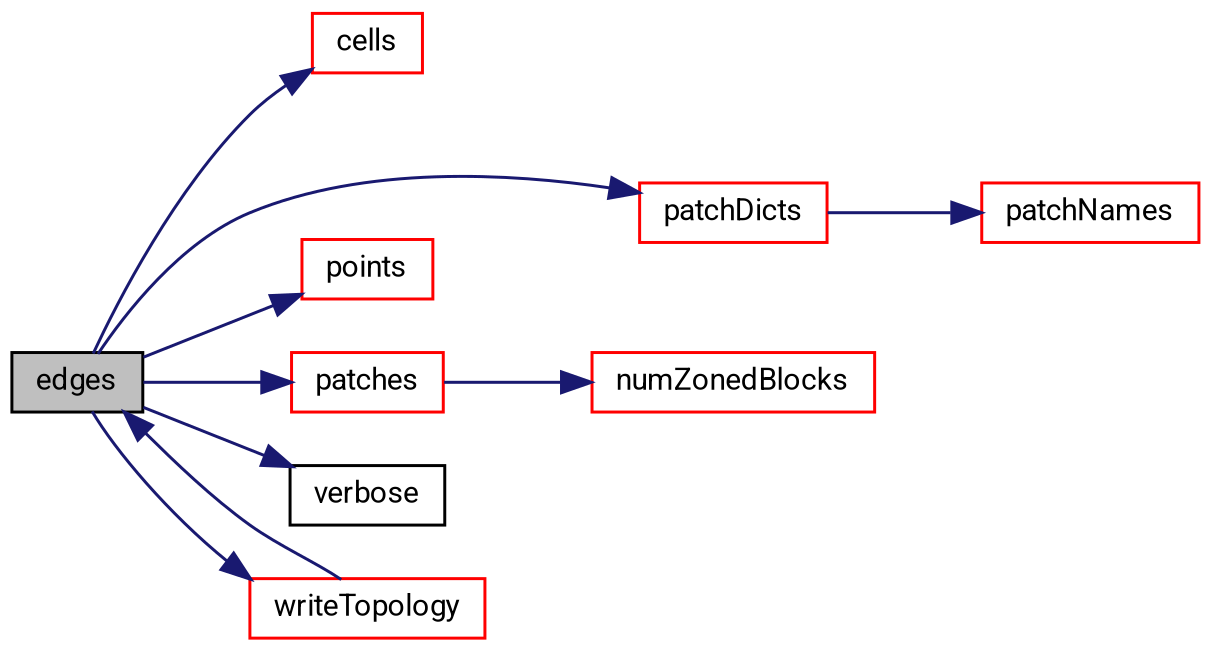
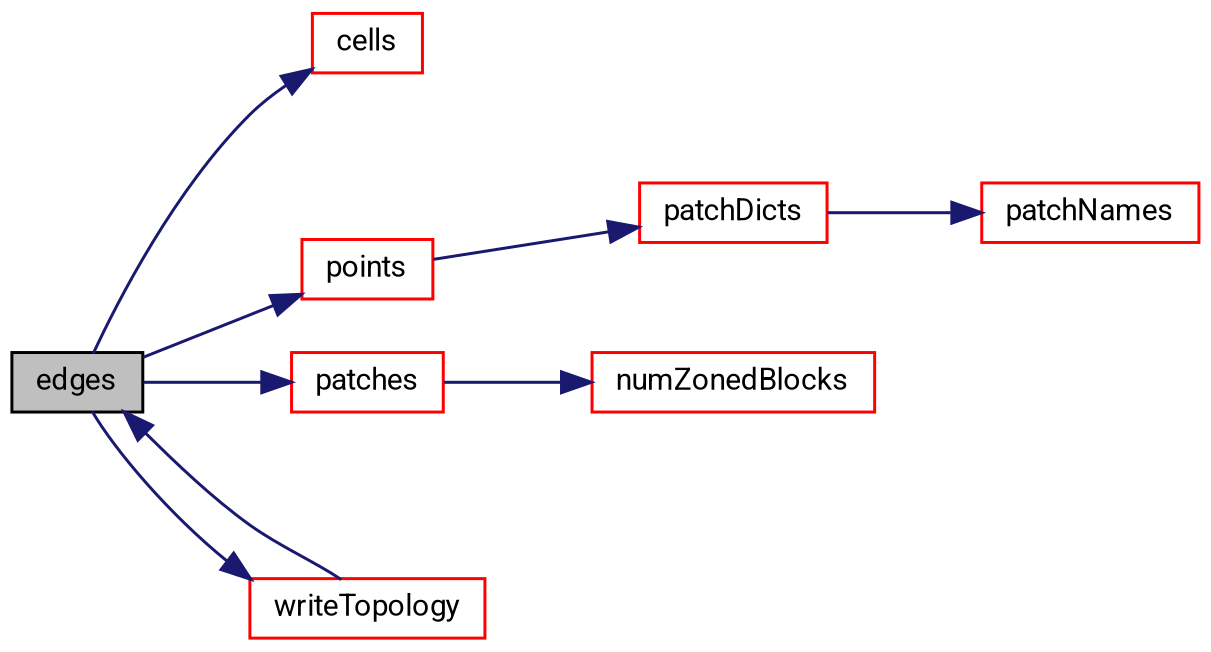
edge "edges" -> "patchDicts": now "points" -> "patchDicts"
node "verbose": removed
